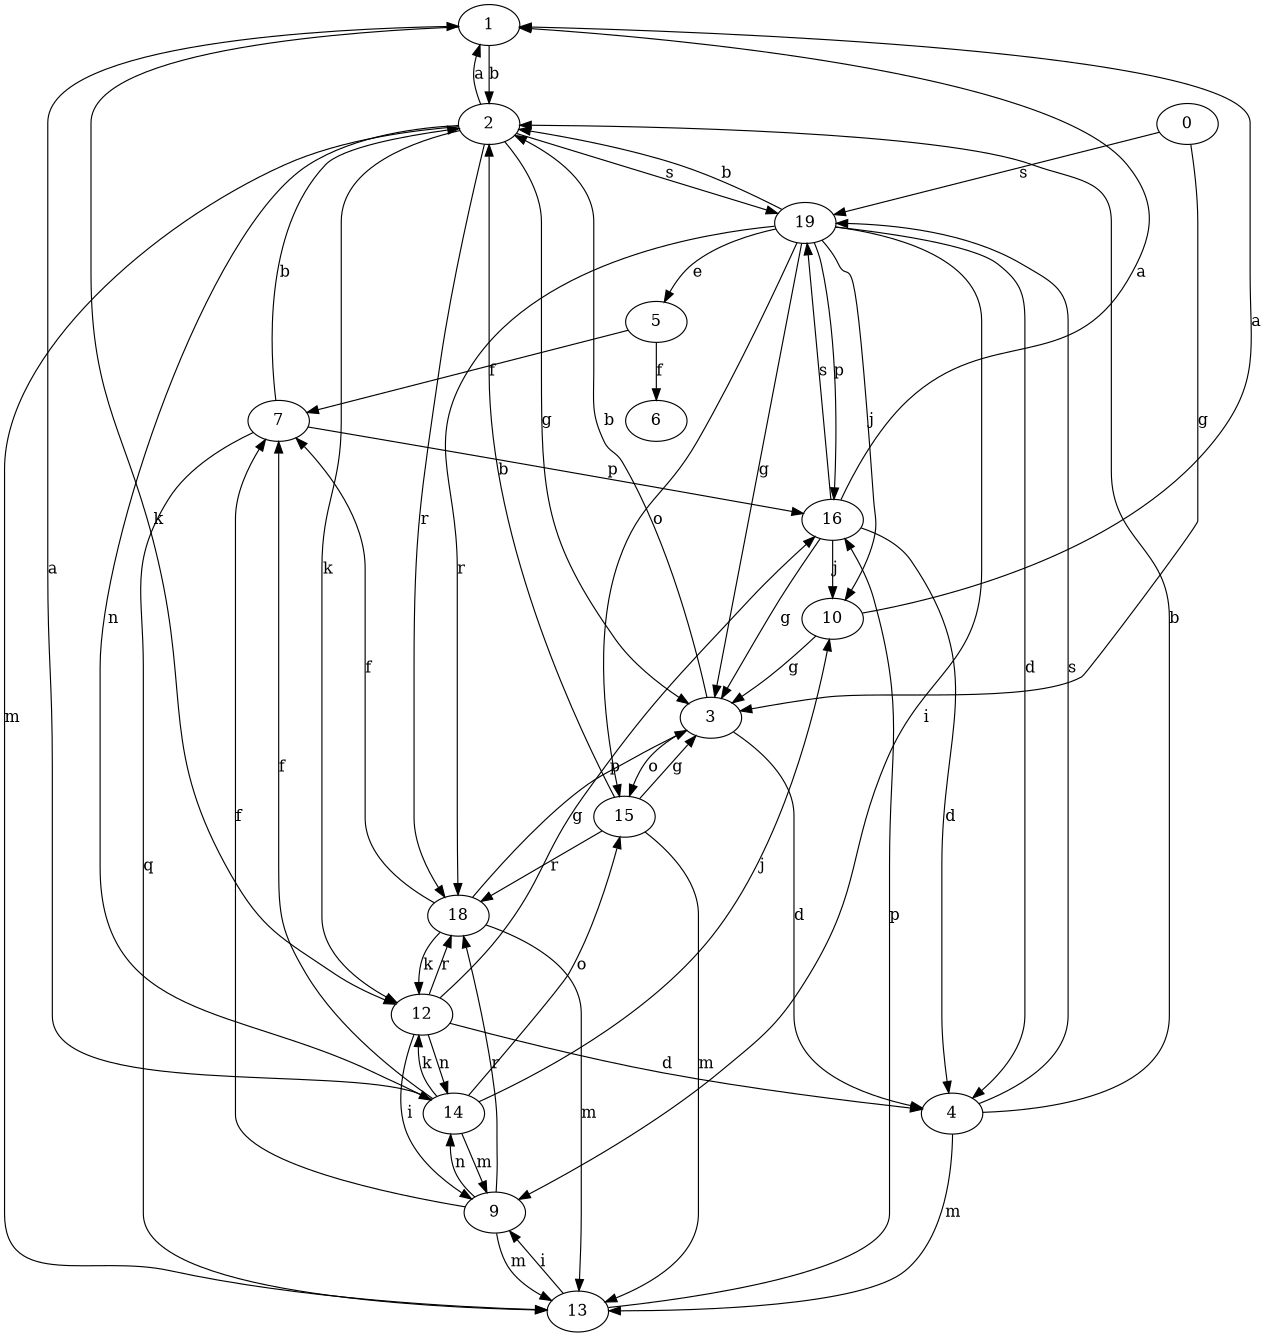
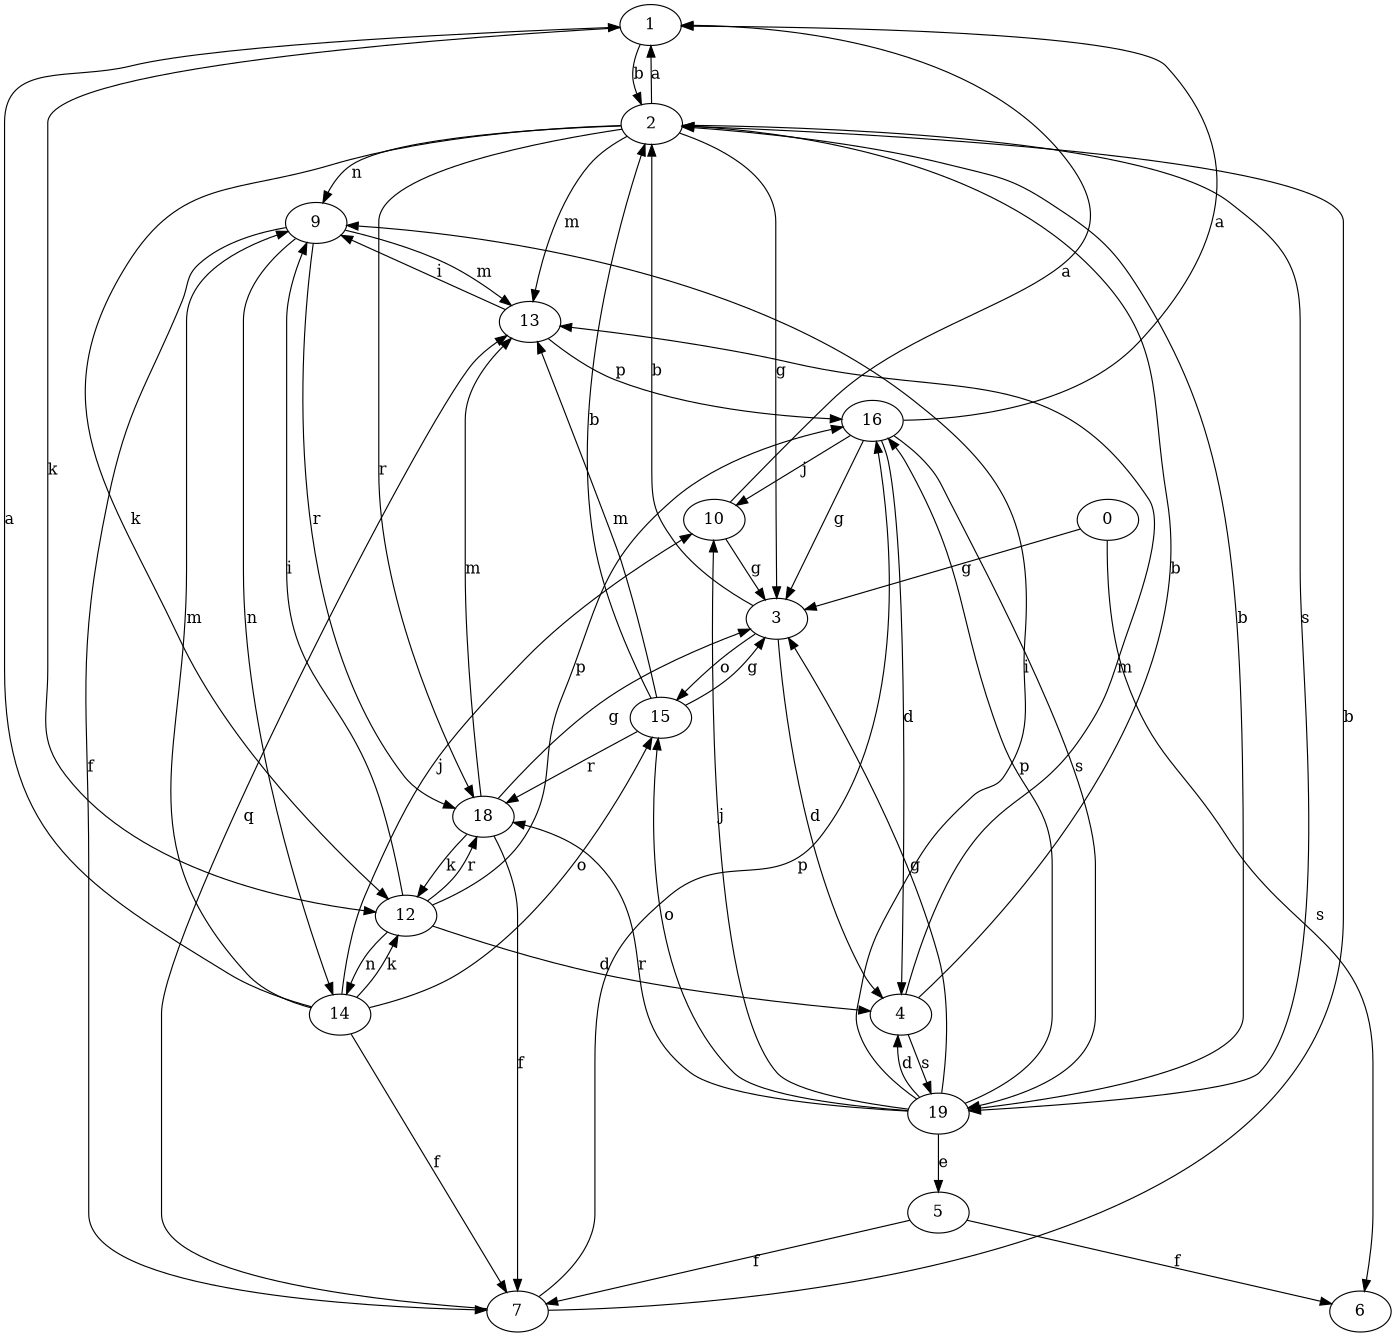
edge "0" -> "19": now "0" -> "6"
edge "2" -> "14": now "2" -> "9"
